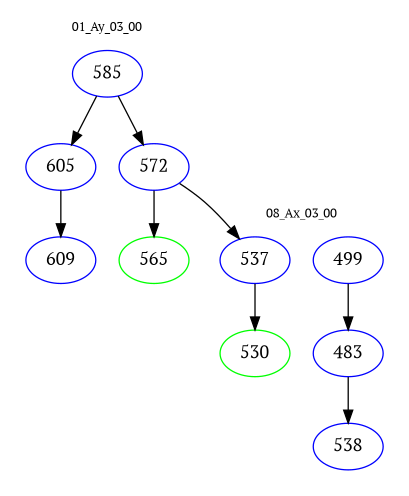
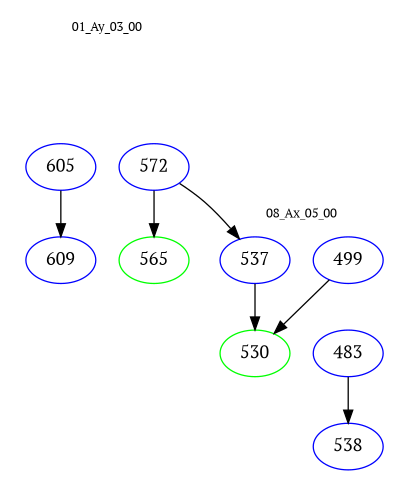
node "585": removed
cluster "08_Ax_03_00": label "08_Ax_03_00" -> "08_Ax_05_00"
edge "499" -> "483": now "499" -> "530"
